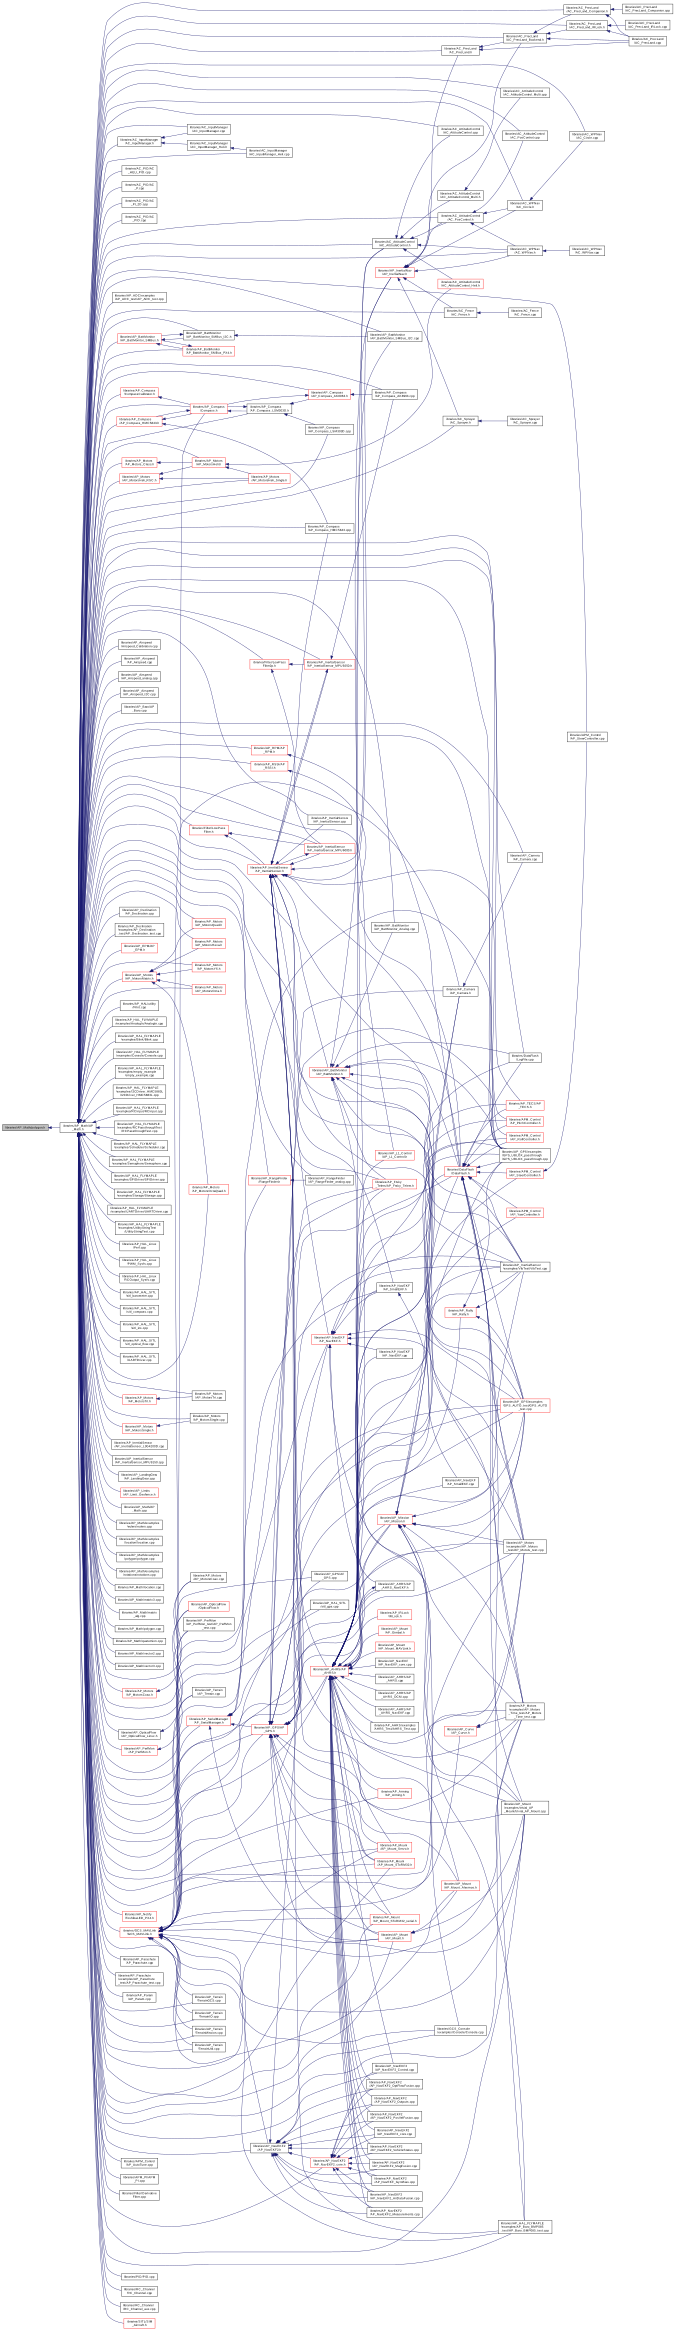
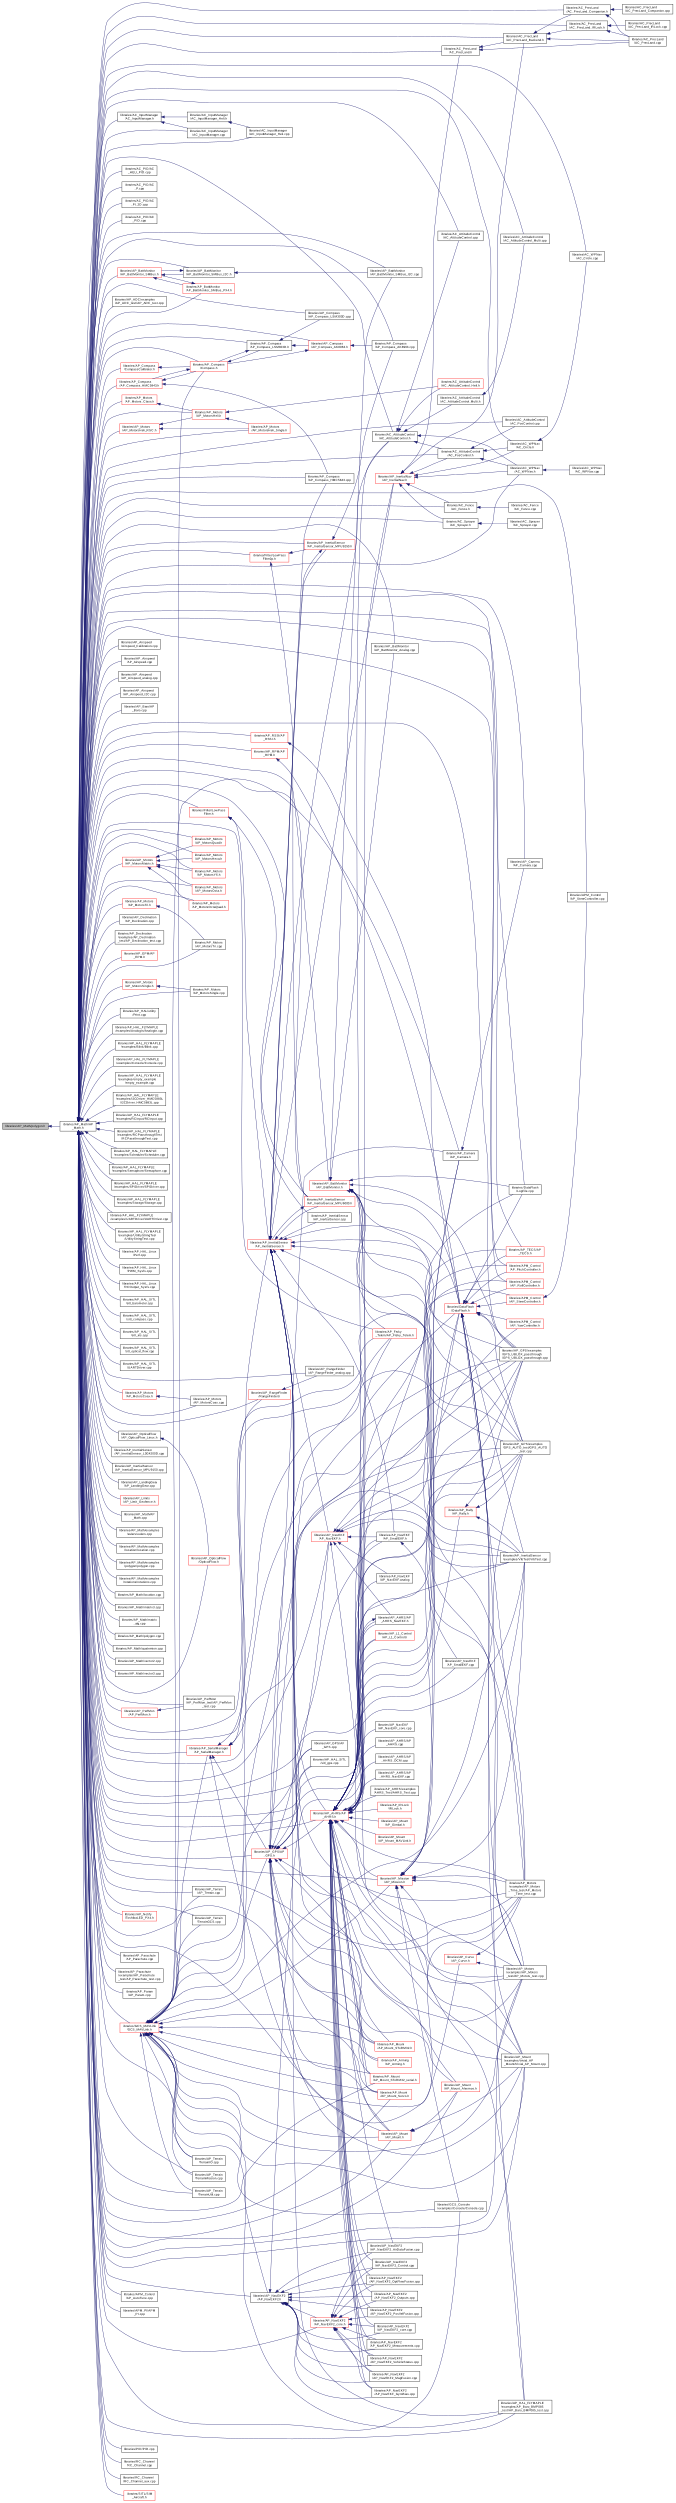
node "libraries/AP_NavEKF /AP_NavEKF.cpp": label "libraries/AP_NavEKF /AP_NavEKF.cpp" -> "libraries/AP_NavEKF /AP_NavEKF.analog"
node "libraries/AP_GPS/examples /GPS_AUTO_test/GPS_AUTO _test.cpp": color red -> black
node "libraries/Filter/Derivative Filter.cpp": removed
